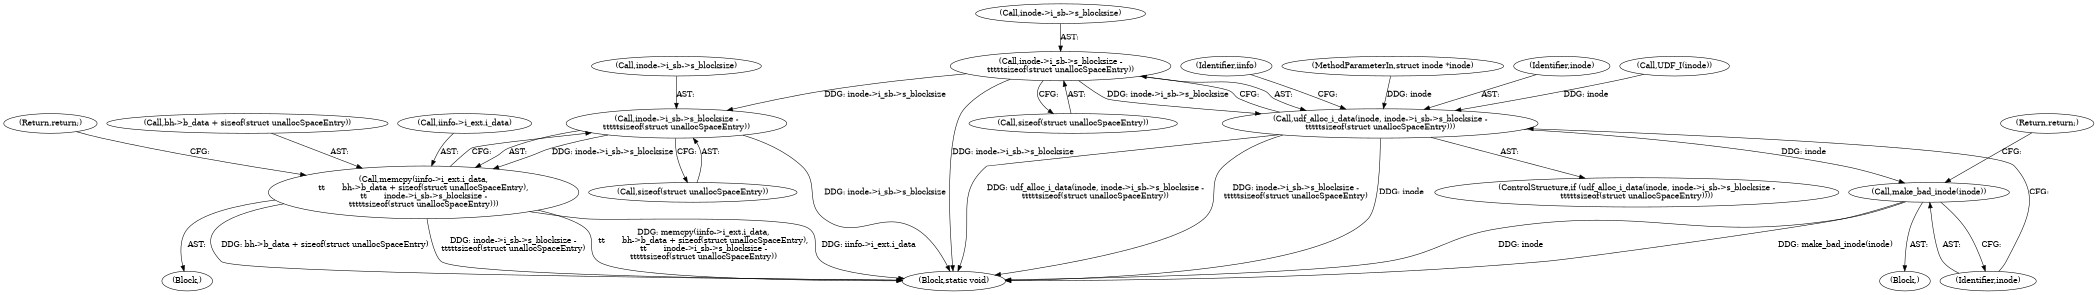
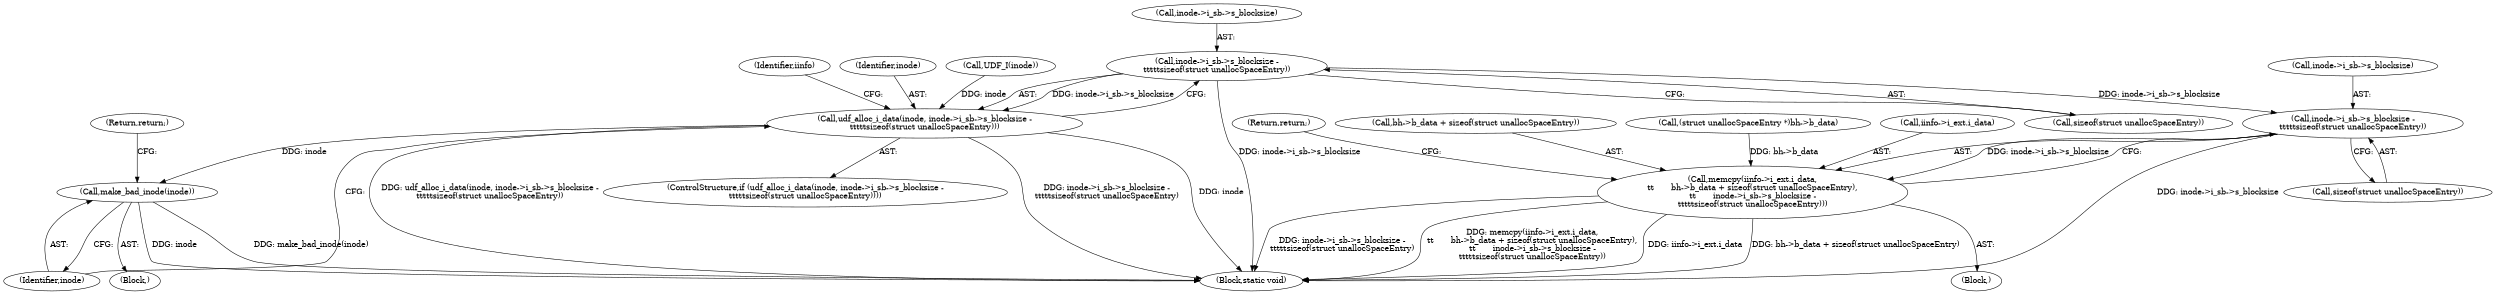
node "(MethodParameterIn,struct inode *inode)": removed
node "(Call,(struct unallocSpaceEntry *)bh->b_data)": added
